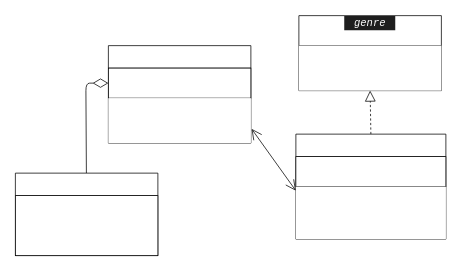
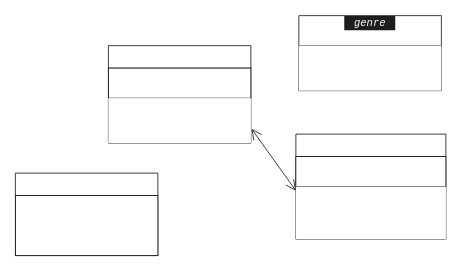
edge "IteratorResult" -> "genre Iterator": removed
edge "Book" -> "- books: Book[]": removed
